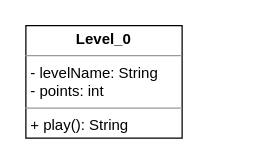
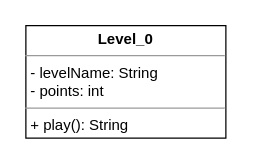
node "Level_0 - levelName: String - points: int + play(): String": size 156x113 -> 200x113
